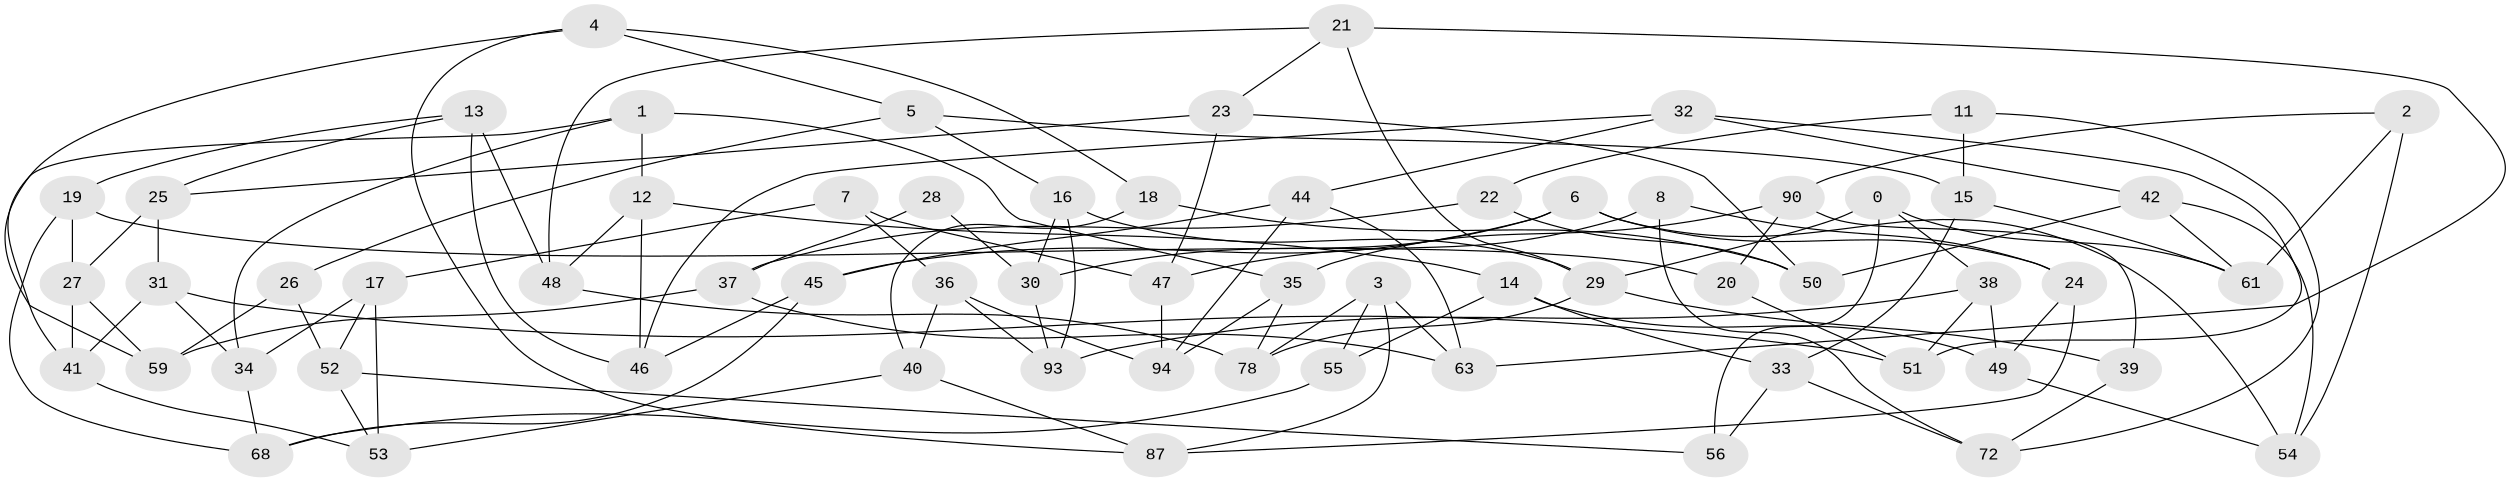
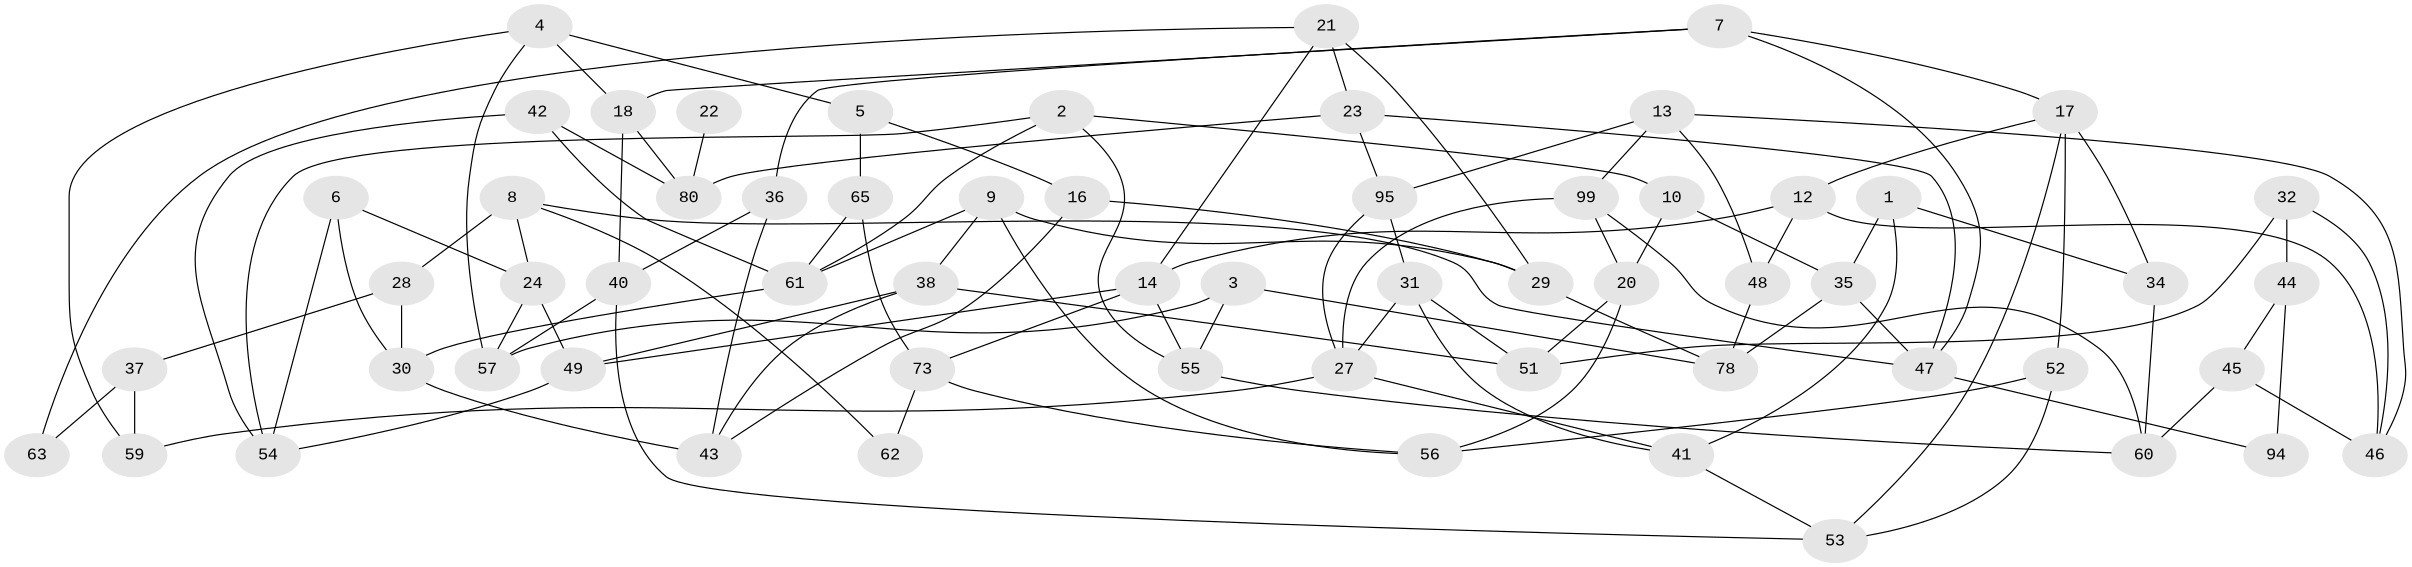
edge "21" -- "48": now "21" -- "14"
edge "7" -- "18": added
node "11": removed
edge "1" -- "12": now "17" -- "12"
edge "32" -- "42": removed
node "19": label "19" -> "99"
node "25": label "25" -> "95"
node "90": label "90" -> "10"
node "0": label "0" -> "9"
node "15": label "15" -> "65"
edge "22" -- "37": removed
edge "16" -- "30": now "61" -- "30"
edge "8" -- "28": added
edge "2" -- "55": added
edge "6" -- "45": removed
edge "44" -- "63": removed
node "26": removed
node "50": label "50" -> "80"
edge "31" -- "34": now "31" -- "27"
edge "35" -- "94": now "35" -- "47"
edge "3" -- "63": removed
edge "36" -- "94": removed
node "93": label "93" -> "43"
node "33": label "33" -> "73"
node "39": removed
edge "20" -- "56": added
node "68": label "68" -> "60"
node "87": label "87" -> "57"
node "72": label "72" -> "62"
